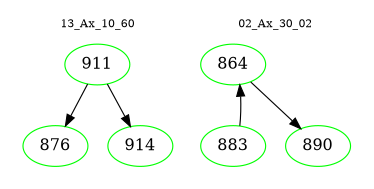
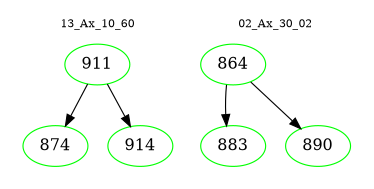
edge "883" -> "864": reversed
node "876": label "876" -> "874"
